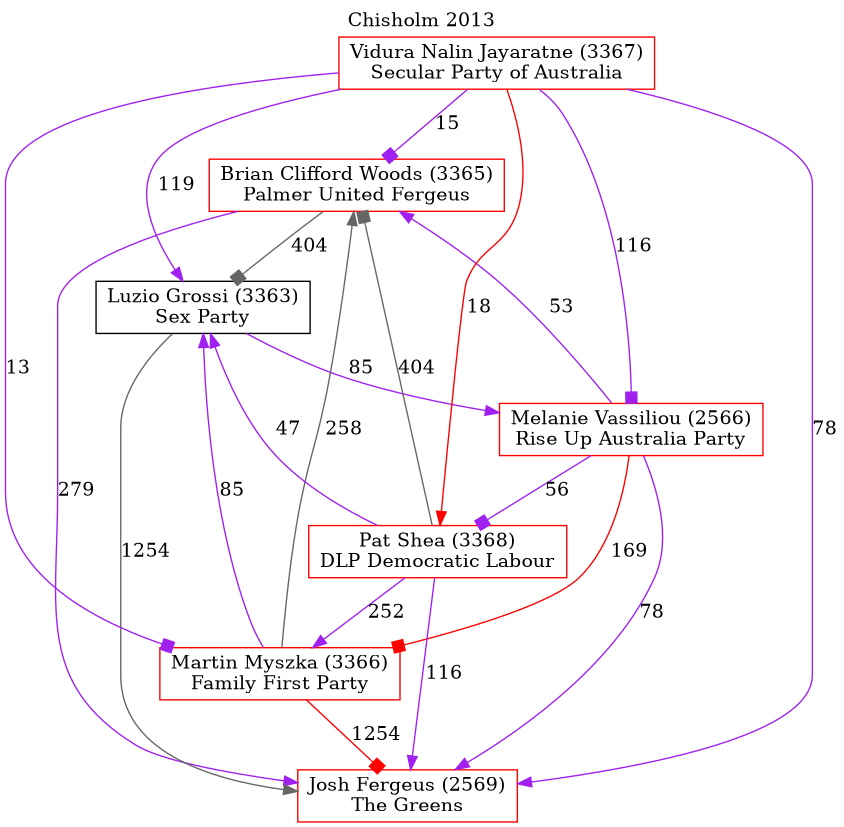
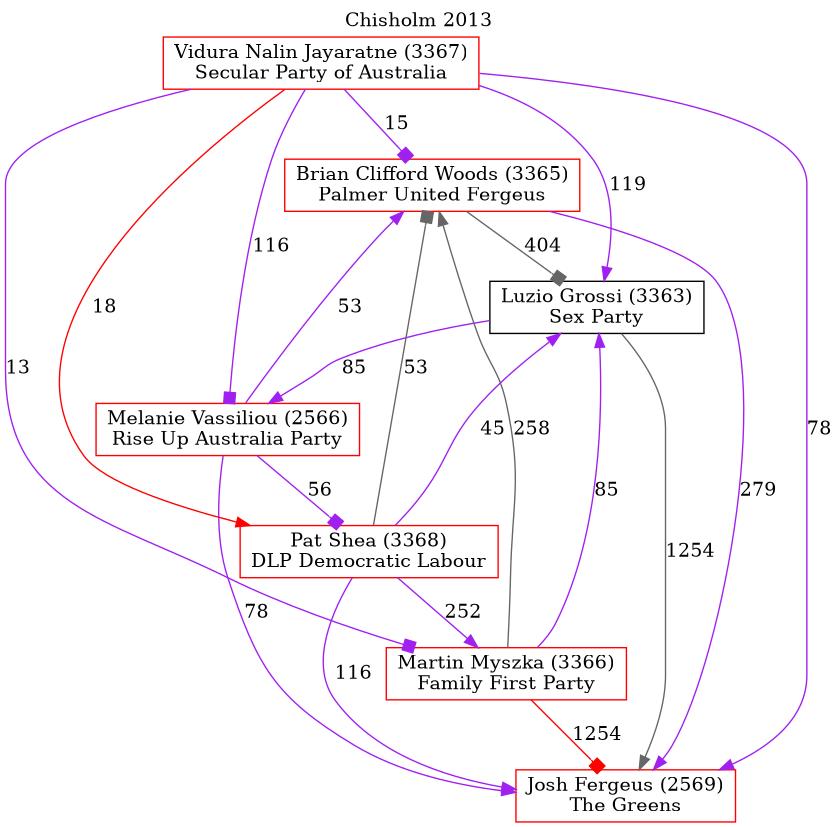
edge "Pat Shea (3368) DLP Democratic Labour" -> "Brian Clifford Woods (3365) Palmer United Fergeus": label "404" -> "53"
edge "Pat Shea (3368) DLP Democratic Labour" -> "Luzio Grossi (3363) Sex Party": label "47" -> "45"
edge "Melanie Vassiliou (2566) Rise Up Australia Party" -> "Martin Myszka (3366) Family First Party": removed, label "169"
